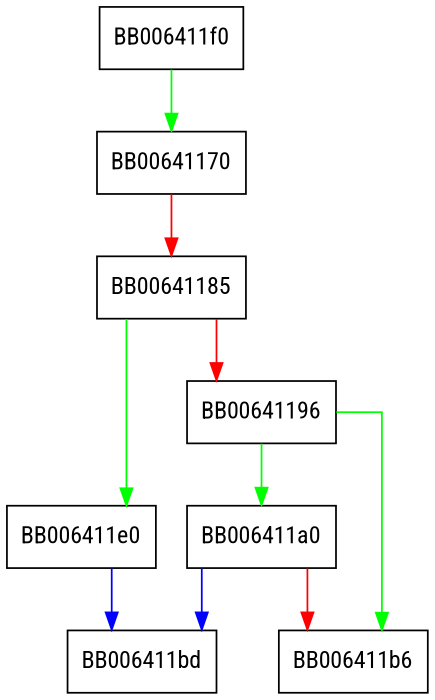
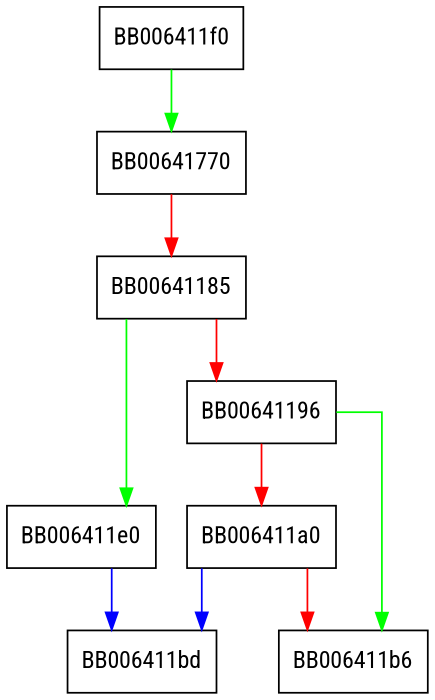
node "BB00641170": label "BB00641170" -> "BB00641770"
edge "BB00641196" -> "BB006411a0": color green -> red
